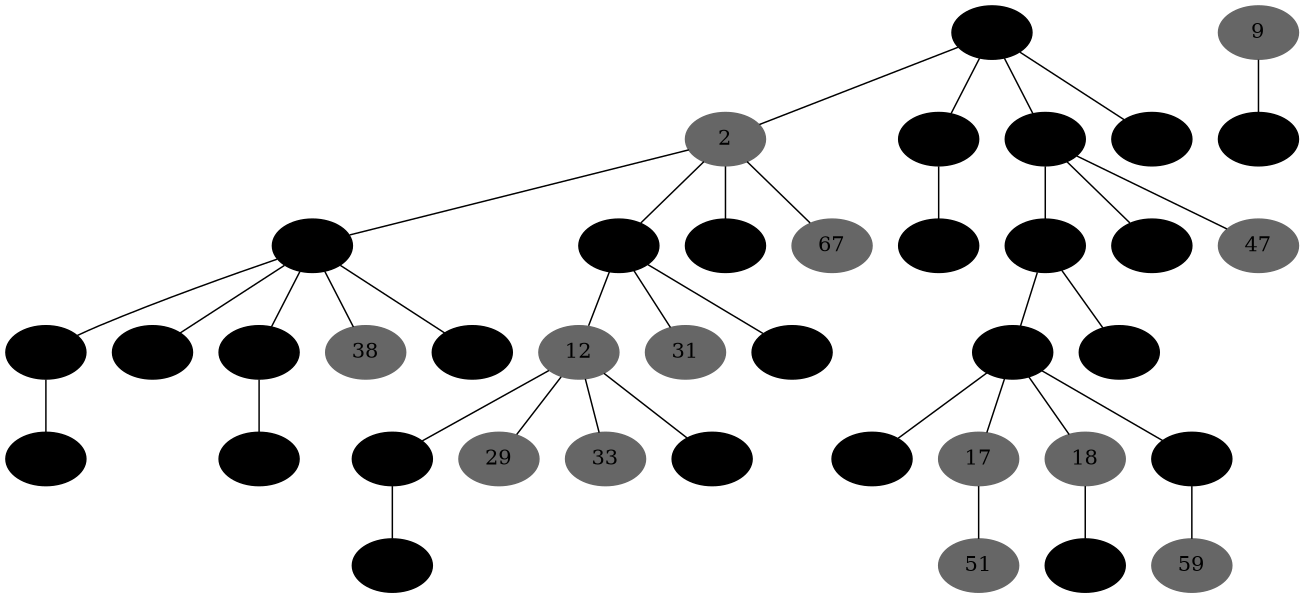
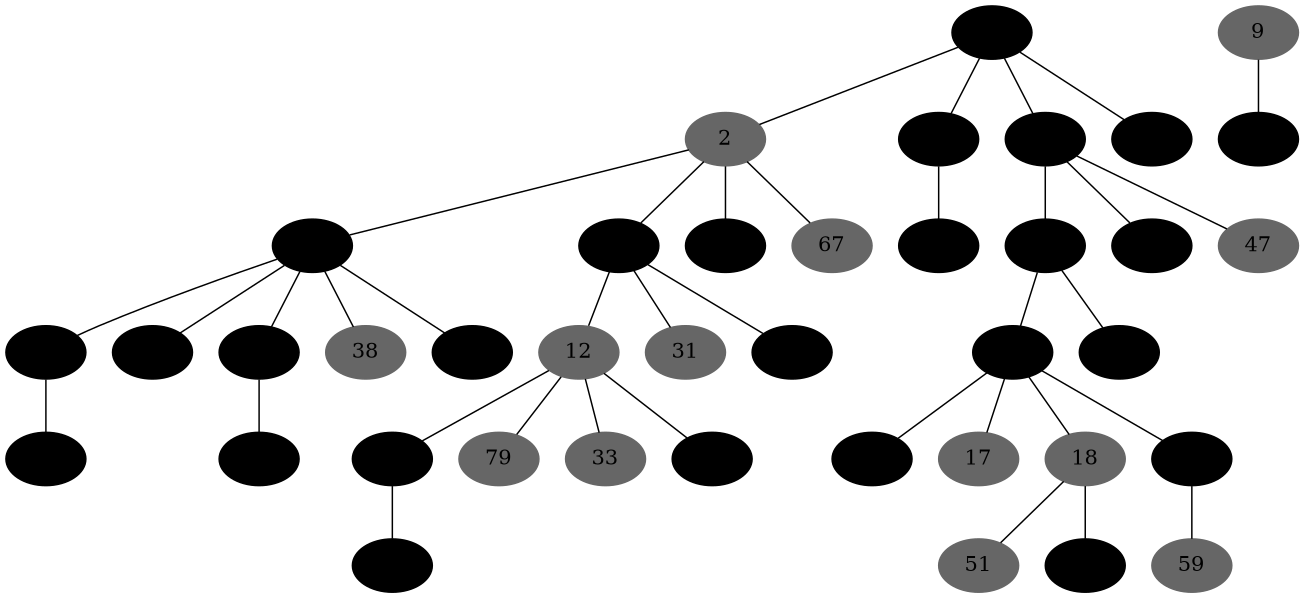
node "29": label "29" -> "79"
edge "17" -- "51": now "18" -- "51"
